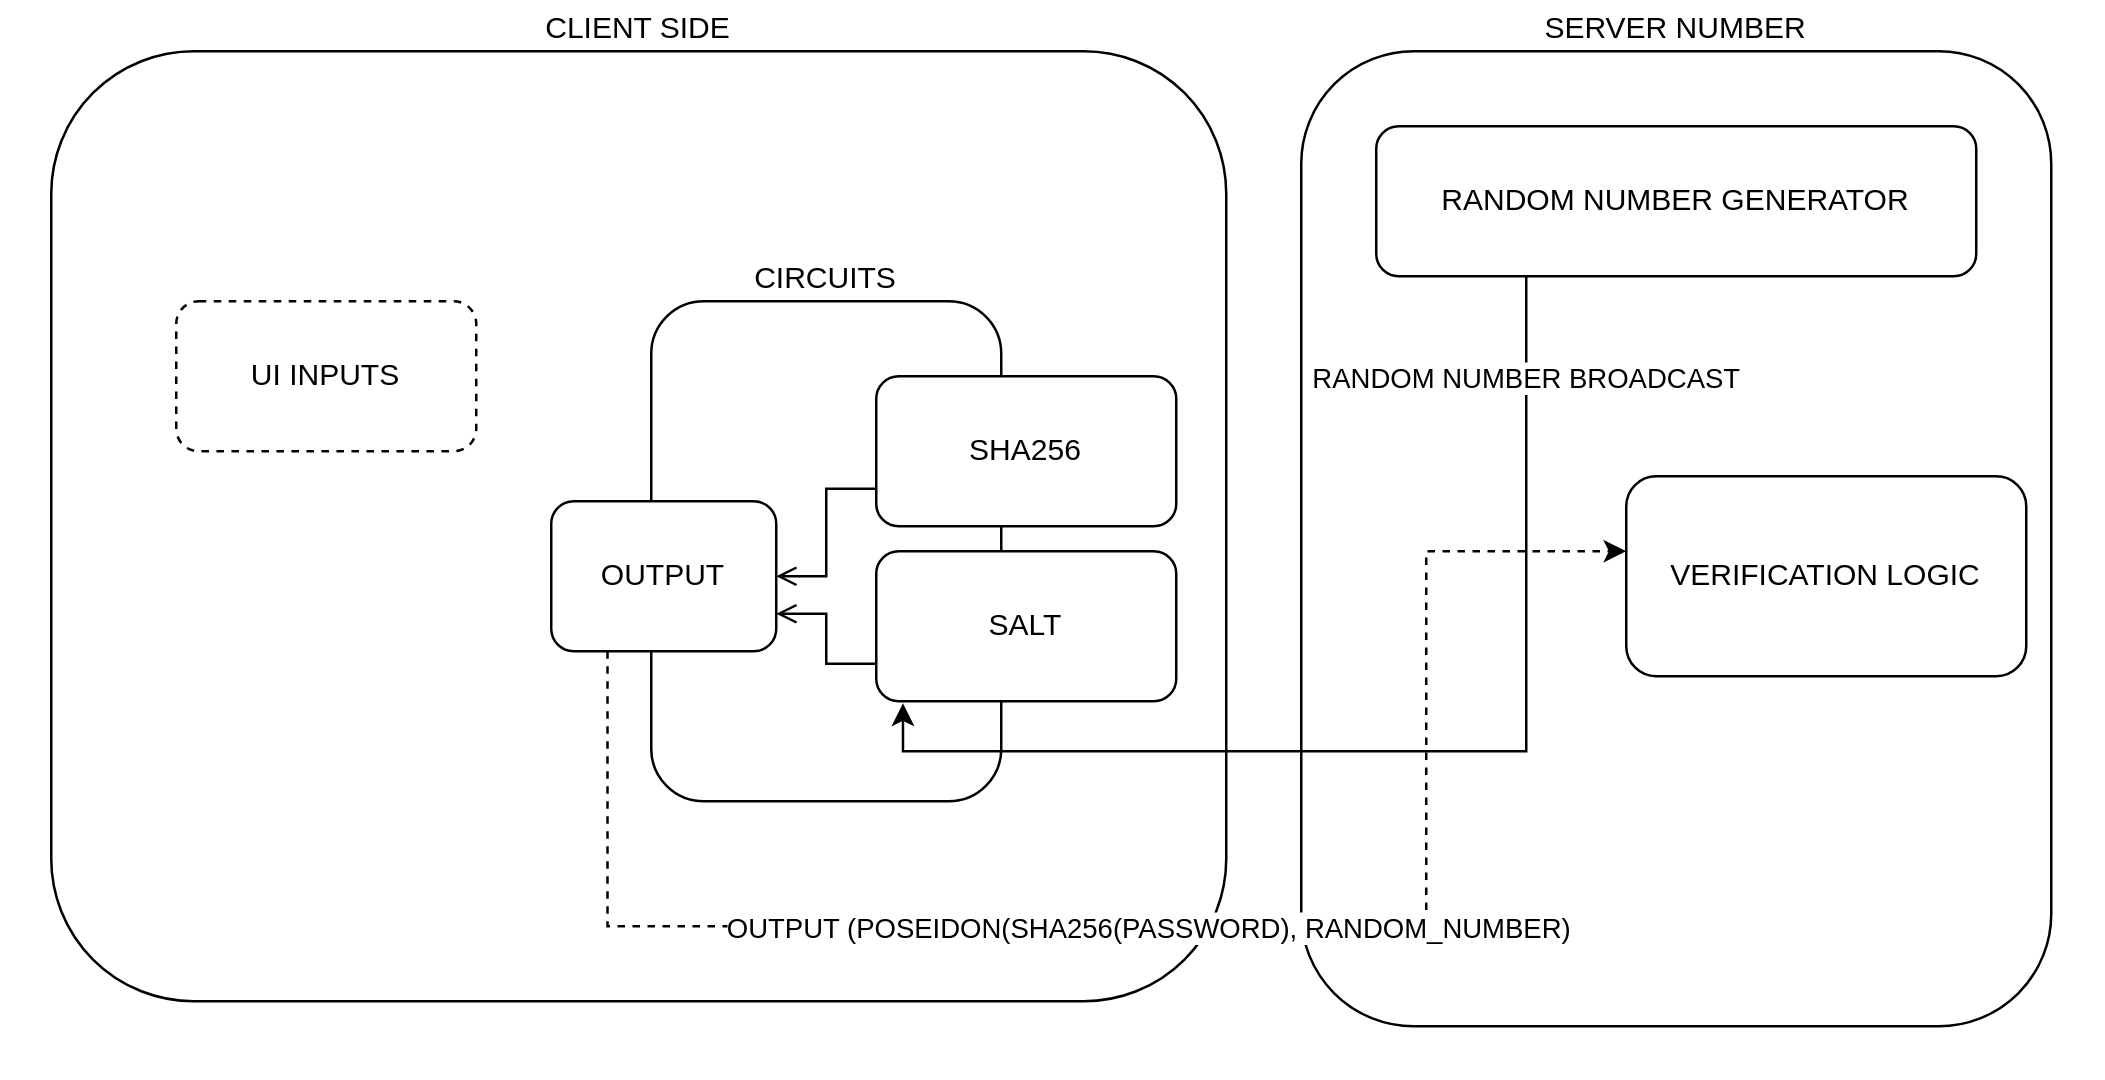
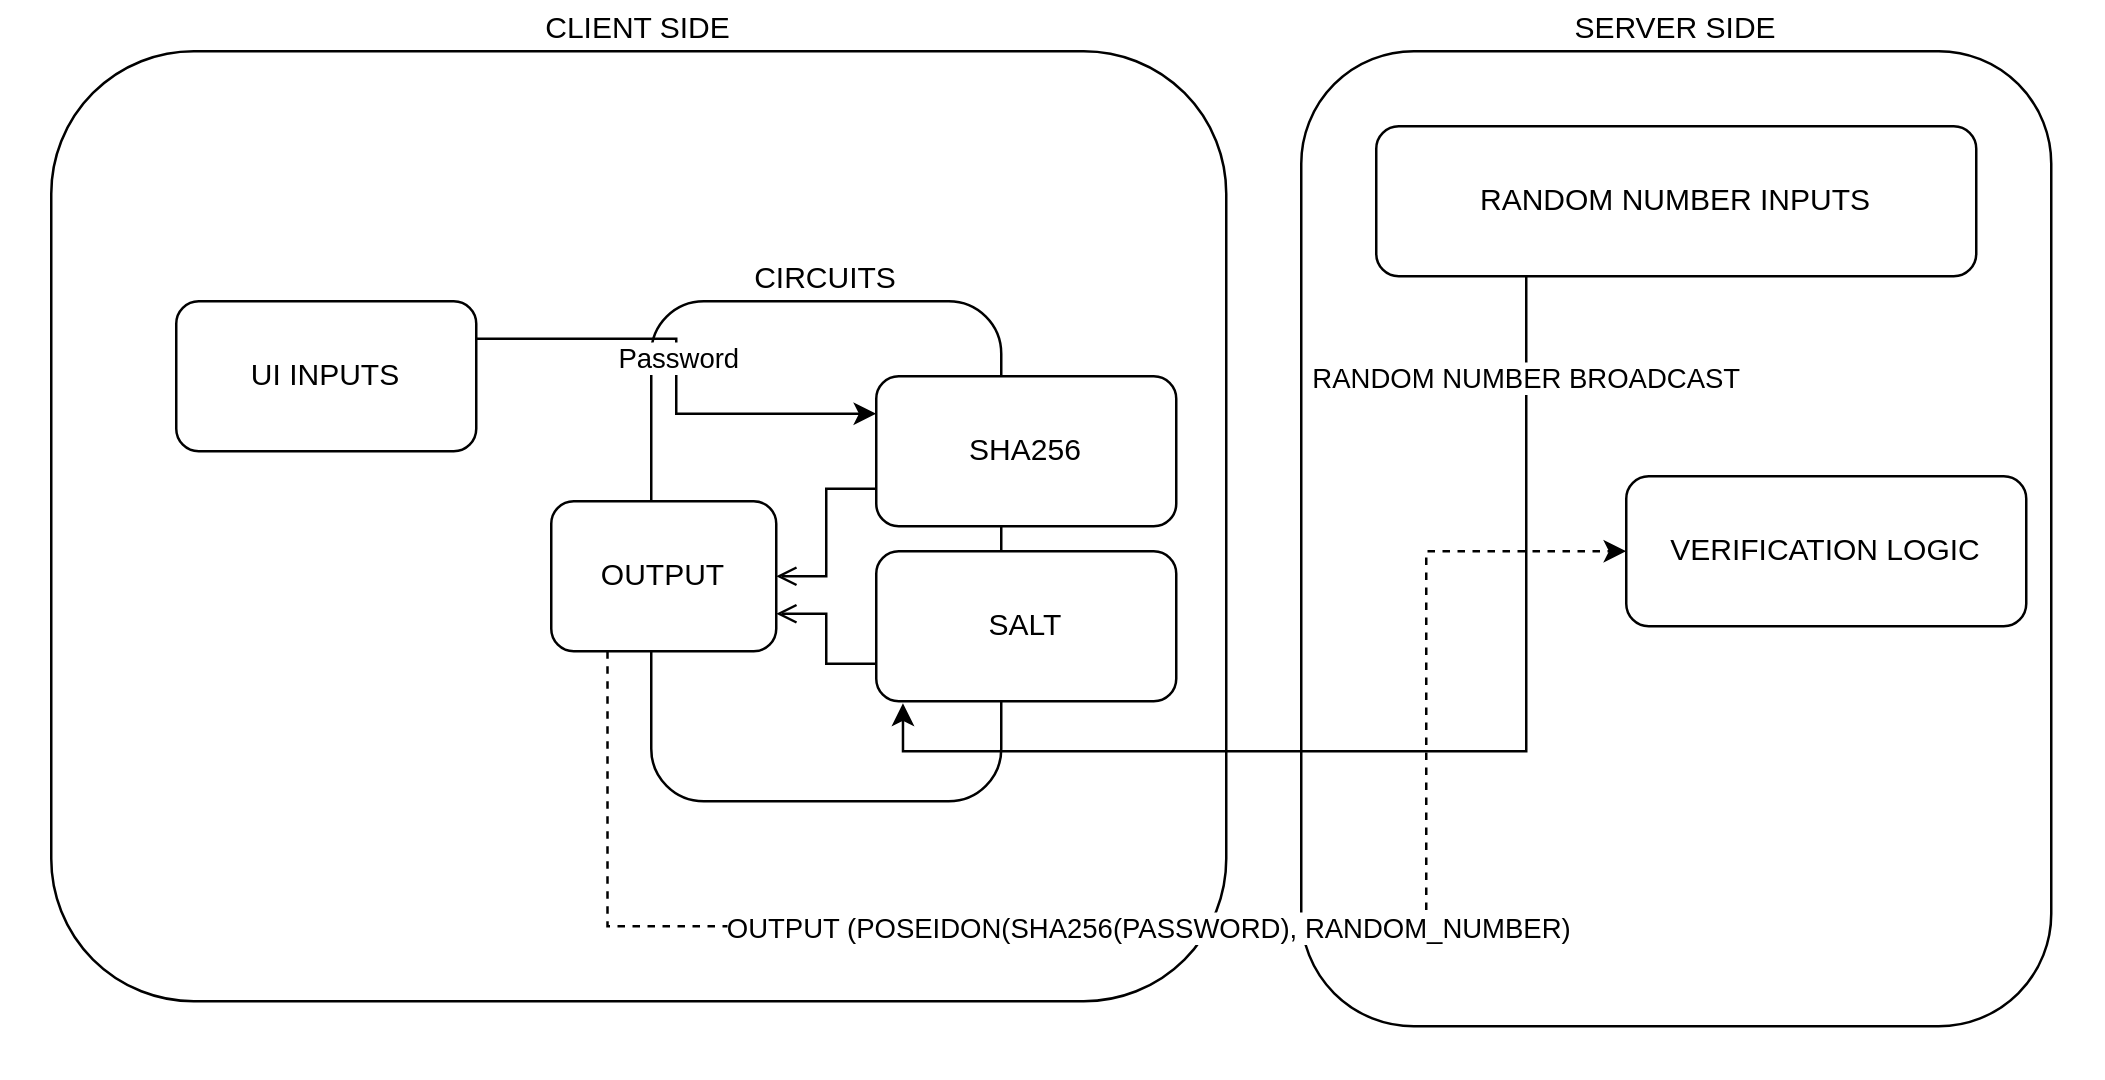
node "SERVER NUMBER": label "SERVER NUMBER" -> "SERVER SIDE"
node "RANDOM NUMBER GENERATOR": label "RANDOM NUMBER GENERATOR" -> "RANDOM NUMBER INPUTS"
node "UI INPUTS": style dashed -> solid
edge "UI INPUTS" -> "SHA256": added, label "Password"
node "VERIFICATION LOGIC": size 400x200 -> 400x150
